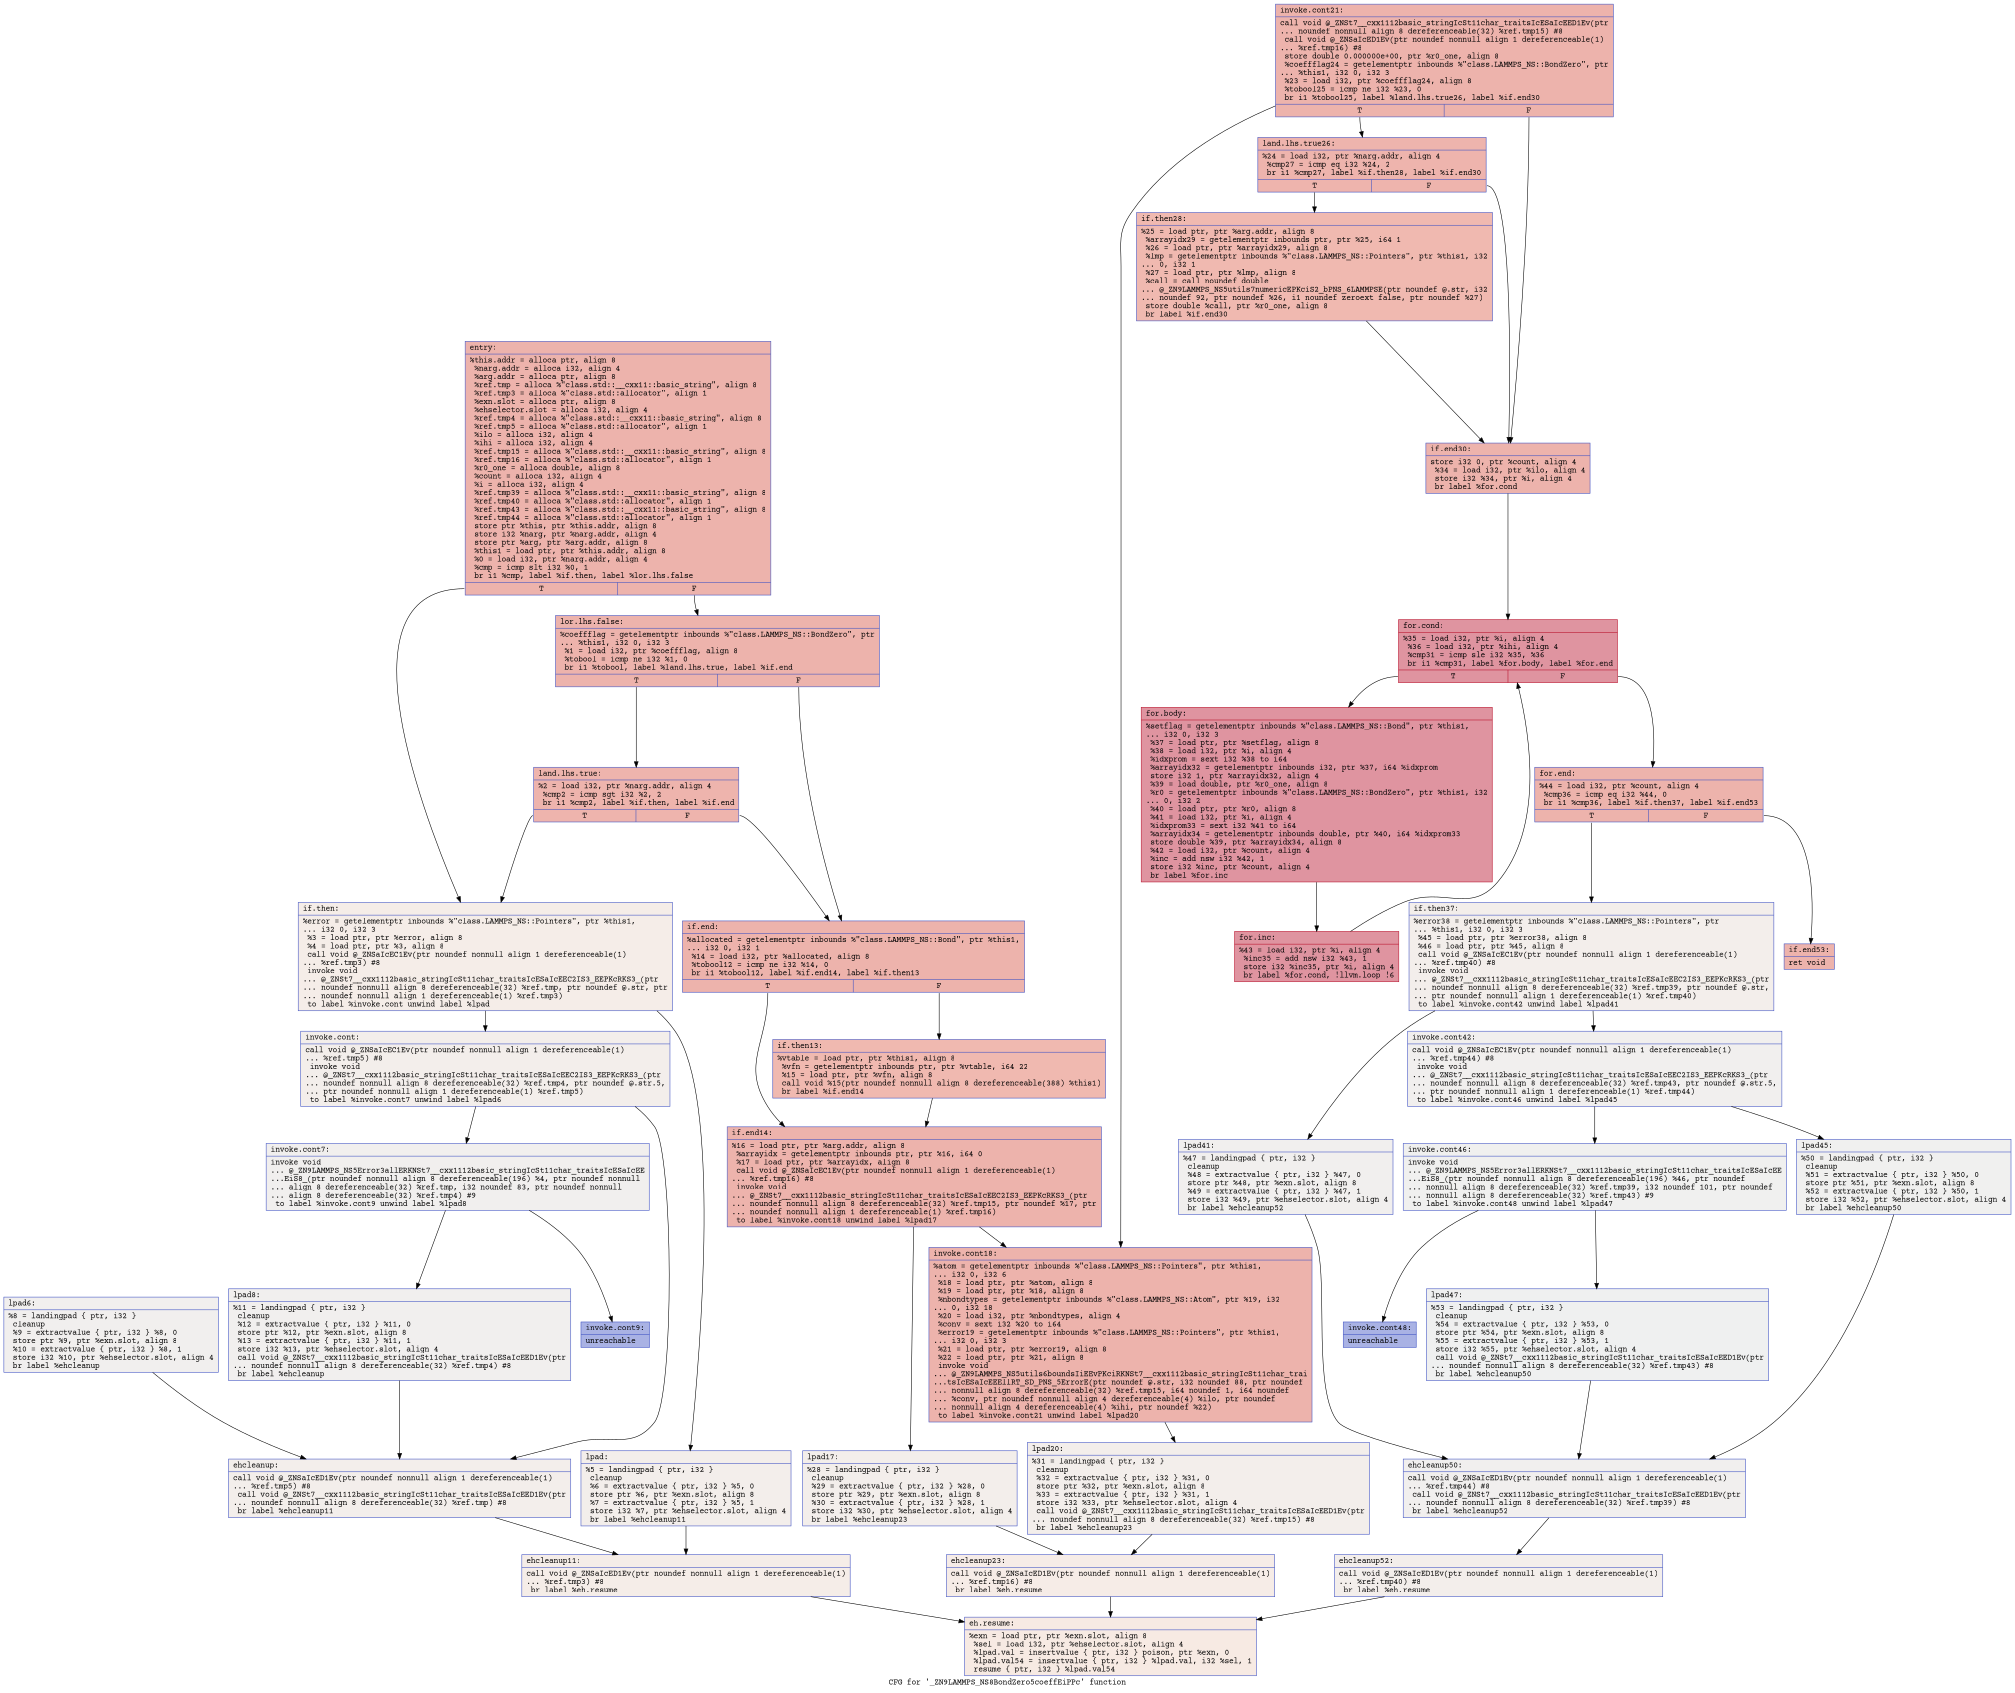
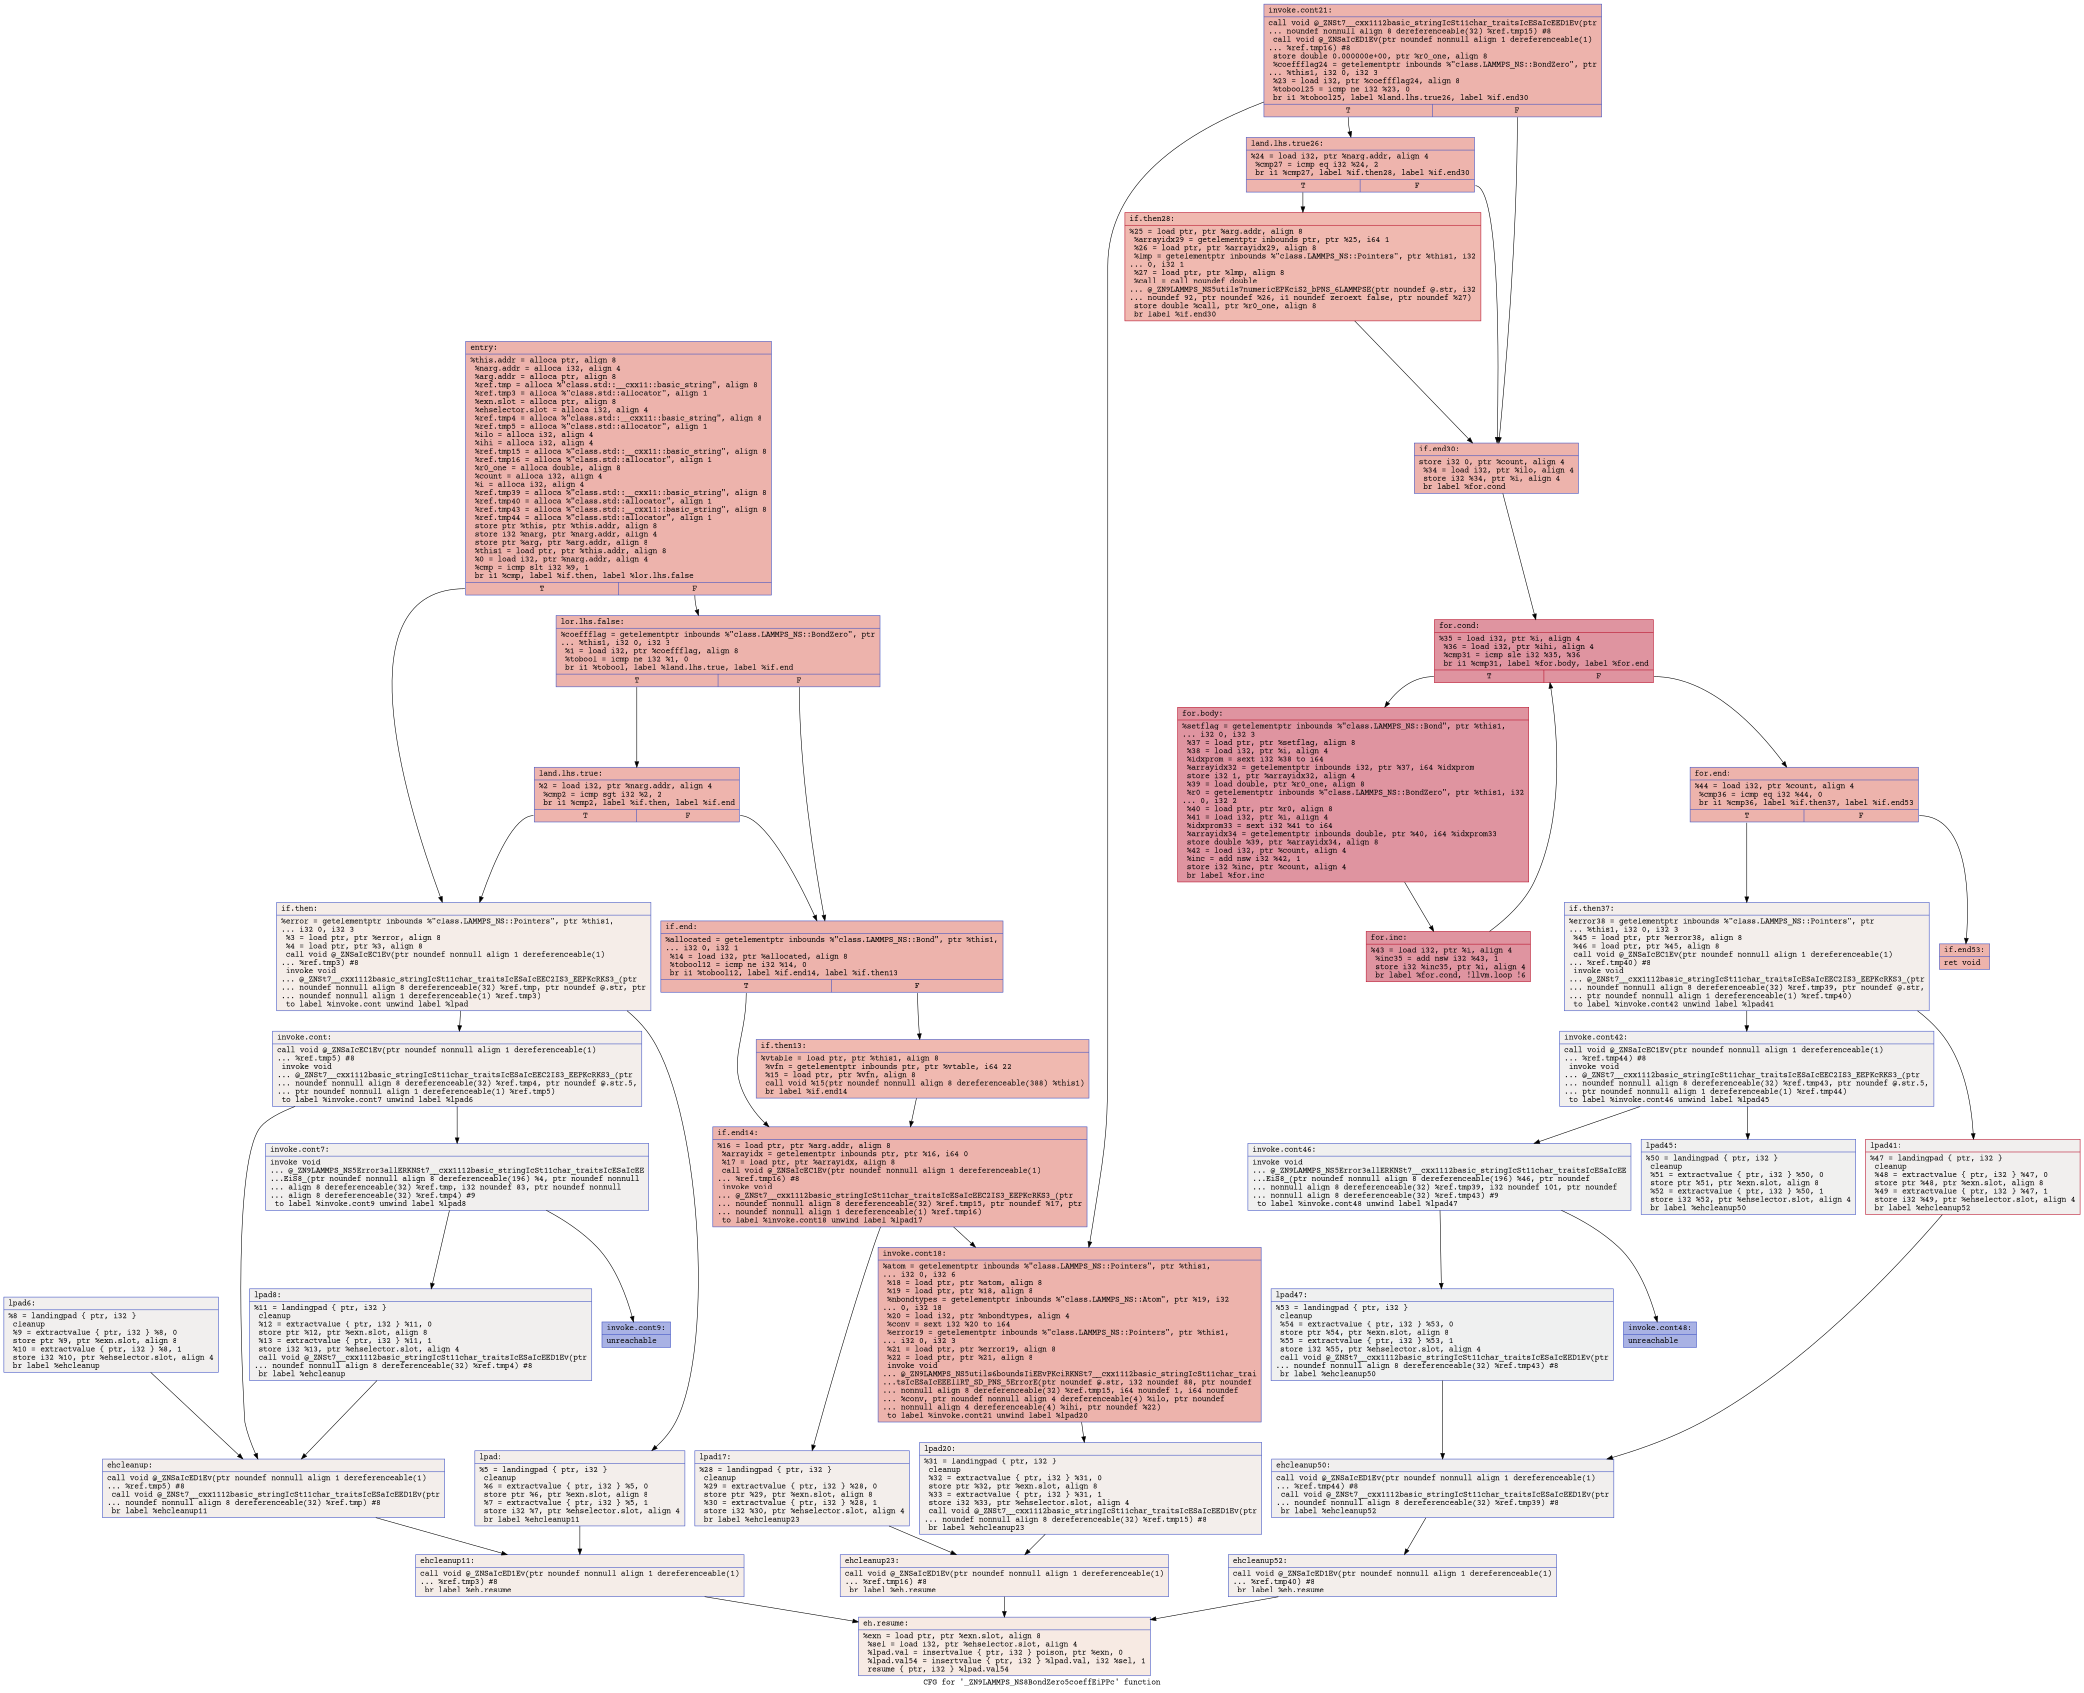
node "if.then28:": color #3d50c3ff -> #b70d28ff
node "entry:": text "%cmp = icmp slt i32 %0, 1" -> "%cmp = icmp slt i32 %9, 1"
node "lpad41:": color #3d50c3ff -> #b70d28ff
edge "lpad45:" -> "ehcleanup50:": removed
